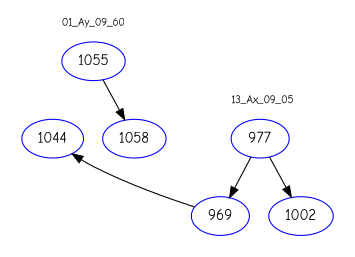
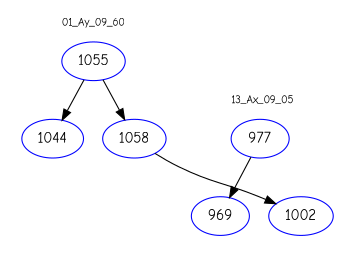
edge "977" -> "1002": now "1058" -> "1002"
edge "969" -> "1044": now "1055" -> "1044"
